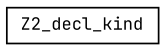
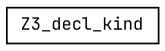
node "Z2_decl_kind": label "Z2_decl_kind" -> "Z3_decl_kind"
